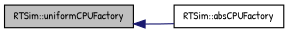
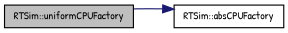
edge "RTSim::absCPUFactory" -> "RTSim::uniformCPUFactory": reversed
